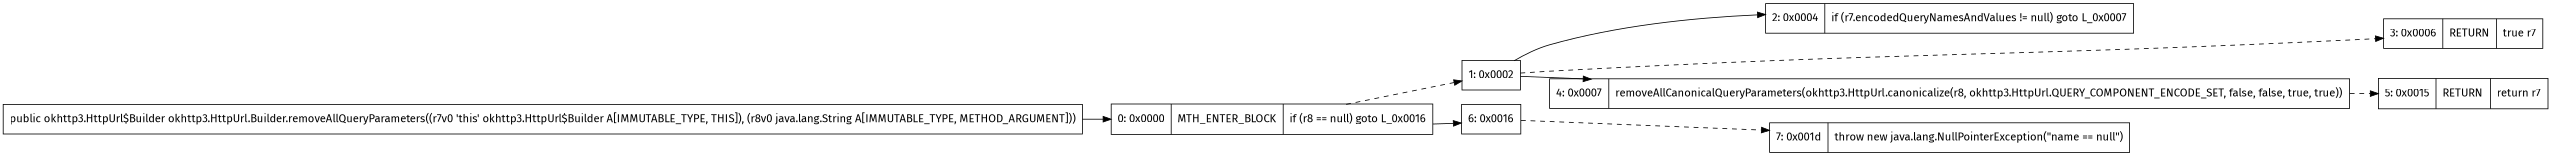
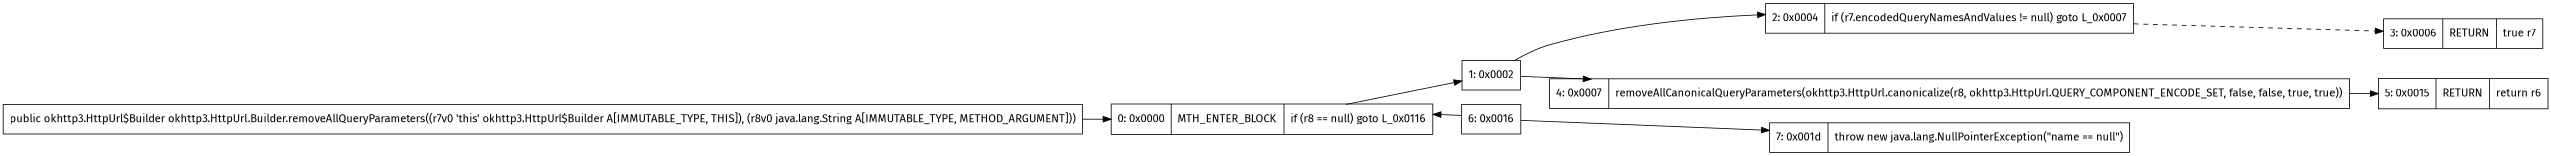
edge "1: 0x0002" -> "3: 0x0006": now "2: 0x0004" -> "3: 0x0006"
edge "0: 0x0000" -> "1: 0x0002": style dashed -> solid
node "5: 0x0015": text "return r7" -> "return r6"
edge "4: 0x0007" -> "5: 0x0015": style dashed -> solid
node "0: 0x0000": text "if (r8 == null) goto L_0x0016" -> "if (r8 == null) goto L_0x0116"
edge "0: 0x0000" -> "6: 0x0016": reversed
edge "6: 0x0016" -> "7: 0x001d": style dashed -> solid
